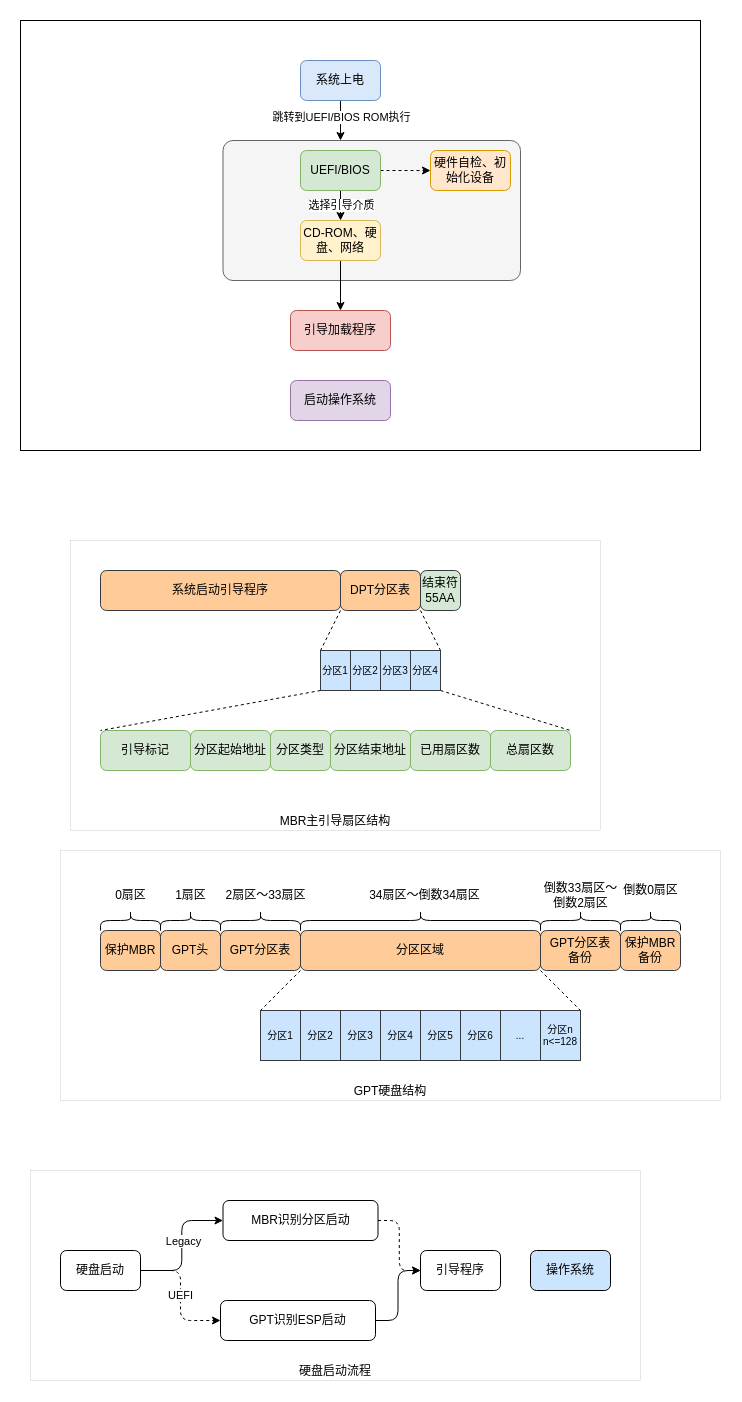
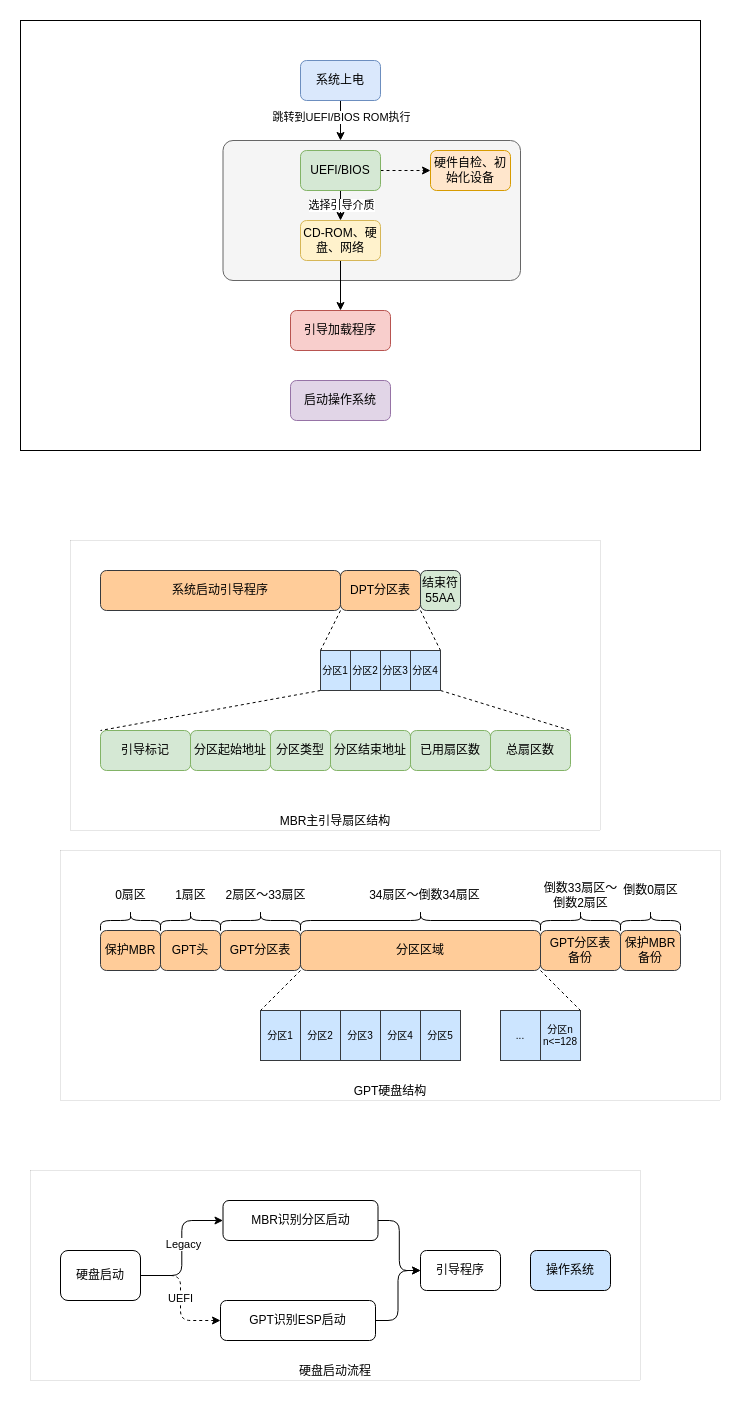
node "分区6": removed
edge "MBR识别分区启动" -> "引导程序": style dashed -> solid
node "硬盘启动": size 80x40 -> 80x50
